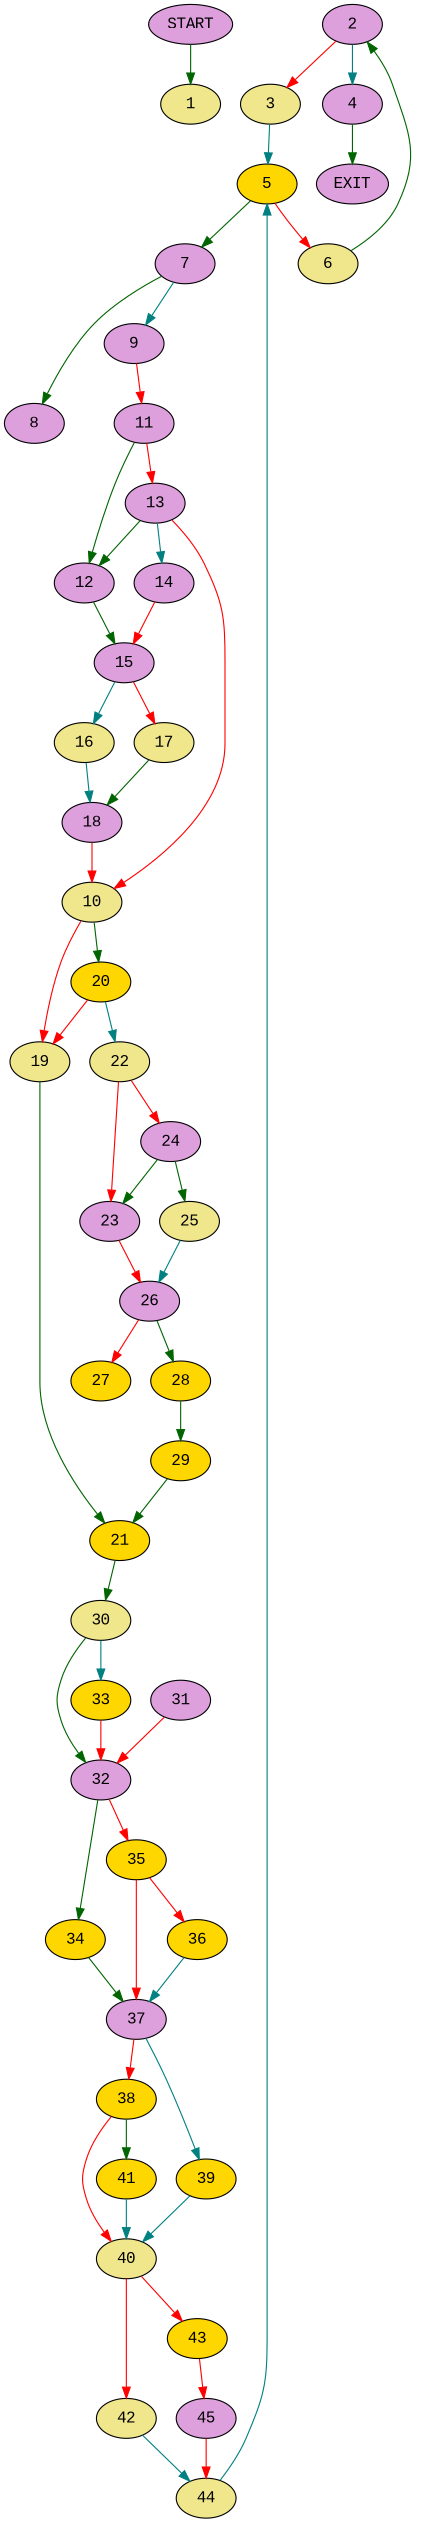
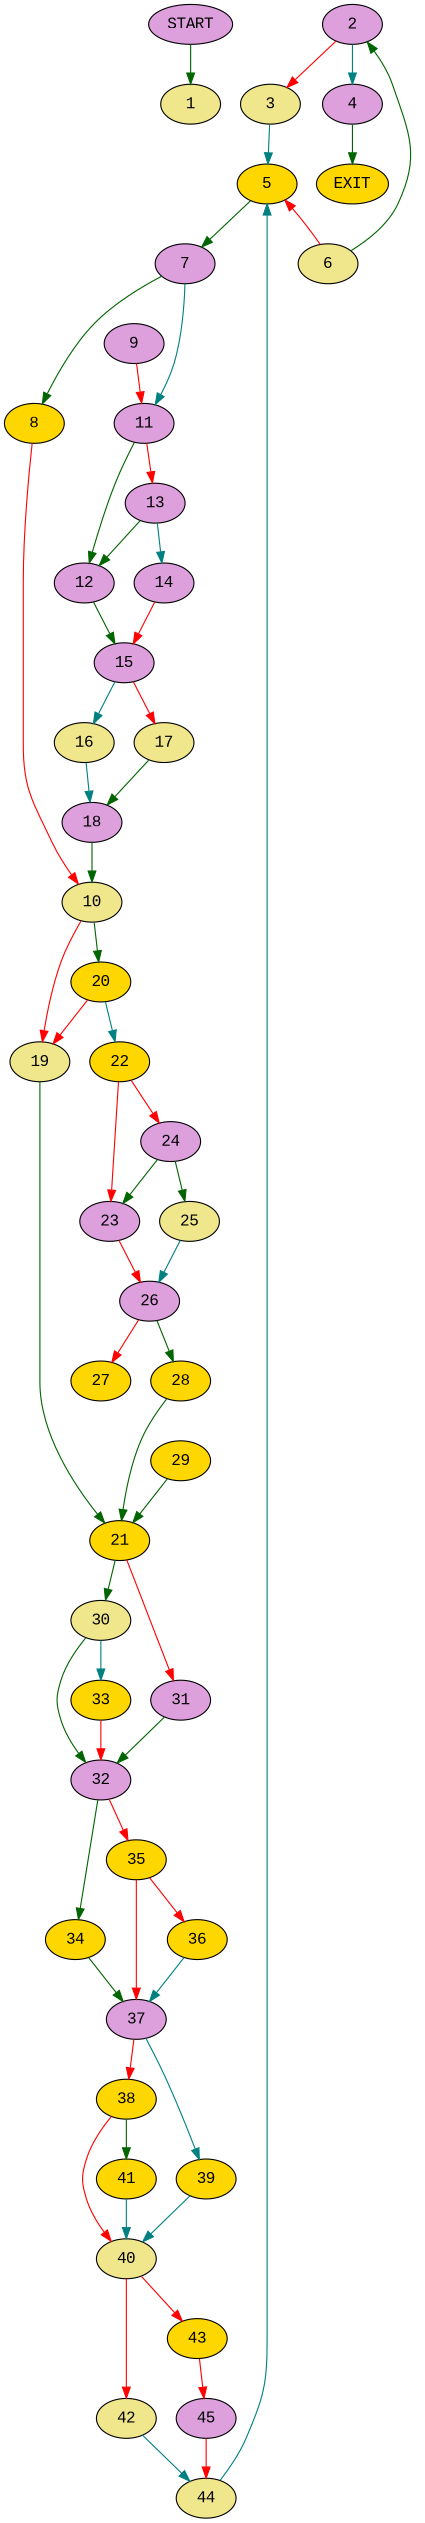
node "EXIT": fillcolor plum -> gold
edge "5" -> "6": reversed
edge "7" -> "9": now "7" -> "11"
node "8": fillcolor plum -> gold
edge "13" -> "10": now "8" -> "10"
edge "18" -> "10": color red -> darkgreen
node "22": fillcolor khaki -> gold
edge "28" -> "29": now "28" -> "21"
edge "21" -> "31": added
edge "31" -> "32": color red -> darkgreen
